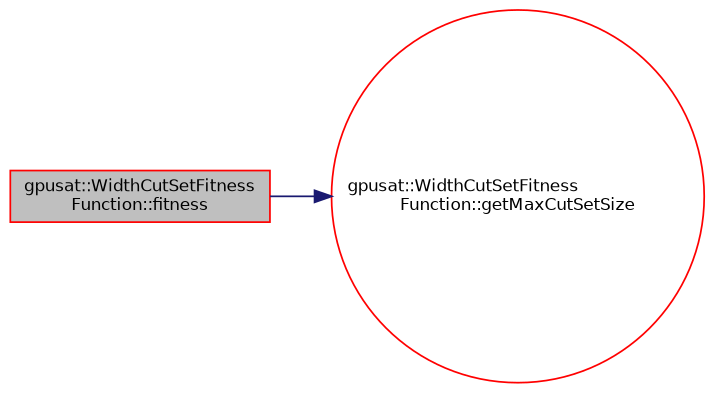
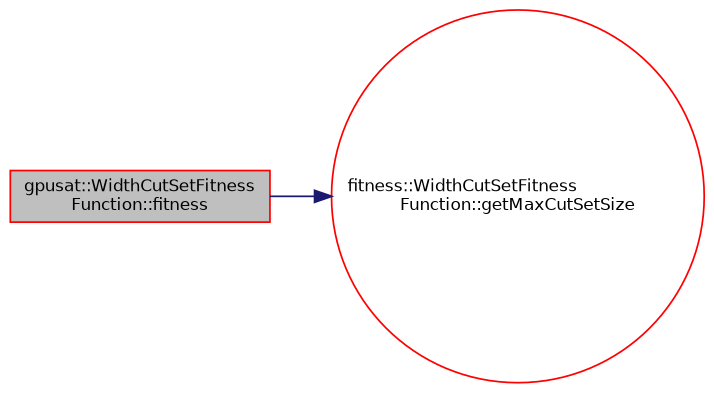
node "gpusat::WidthCutSetFitness Function::getMaxCutSetSize": label "gpusat::WidthCutSetFitness Function::getMaxCutSetSize" -> "fitness::WidthCutSetFitness Function::getMaxCutSetSize"
